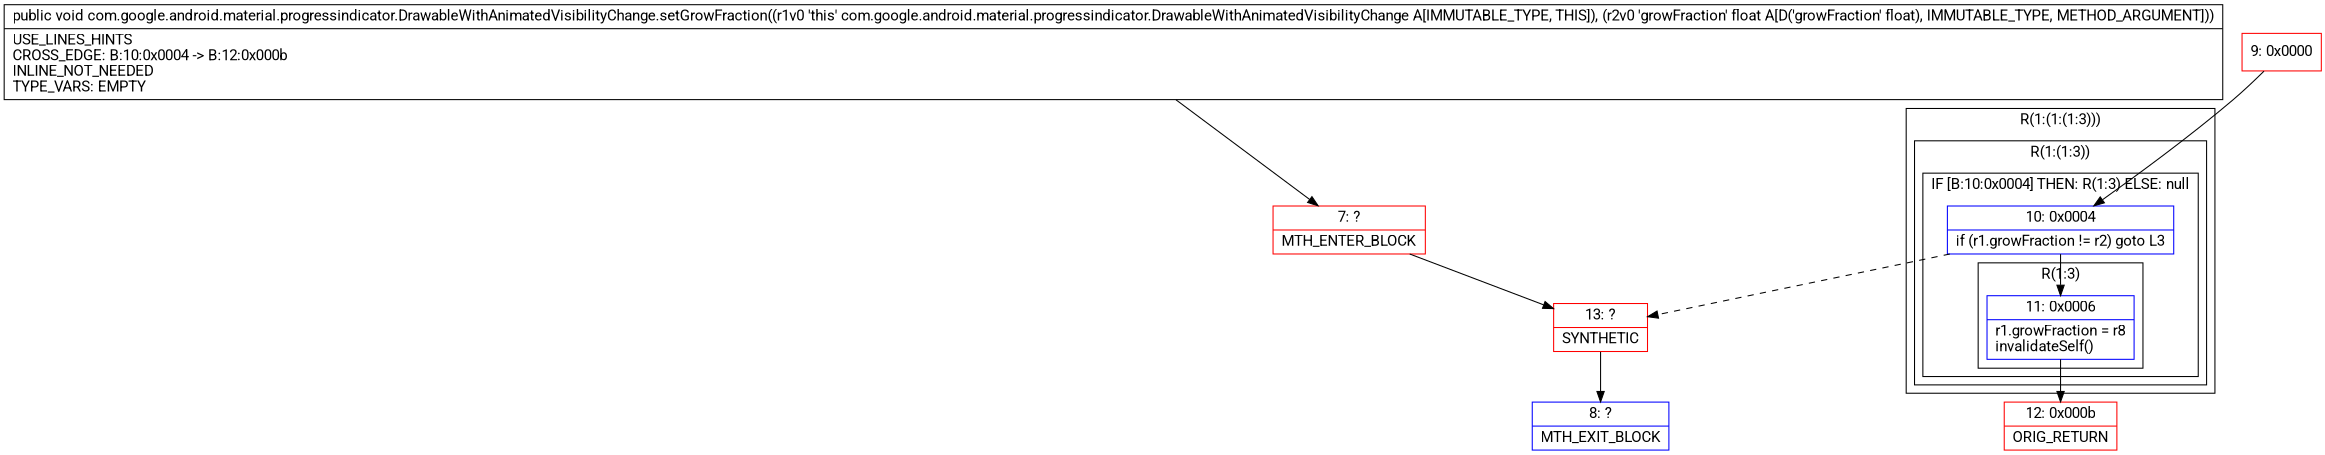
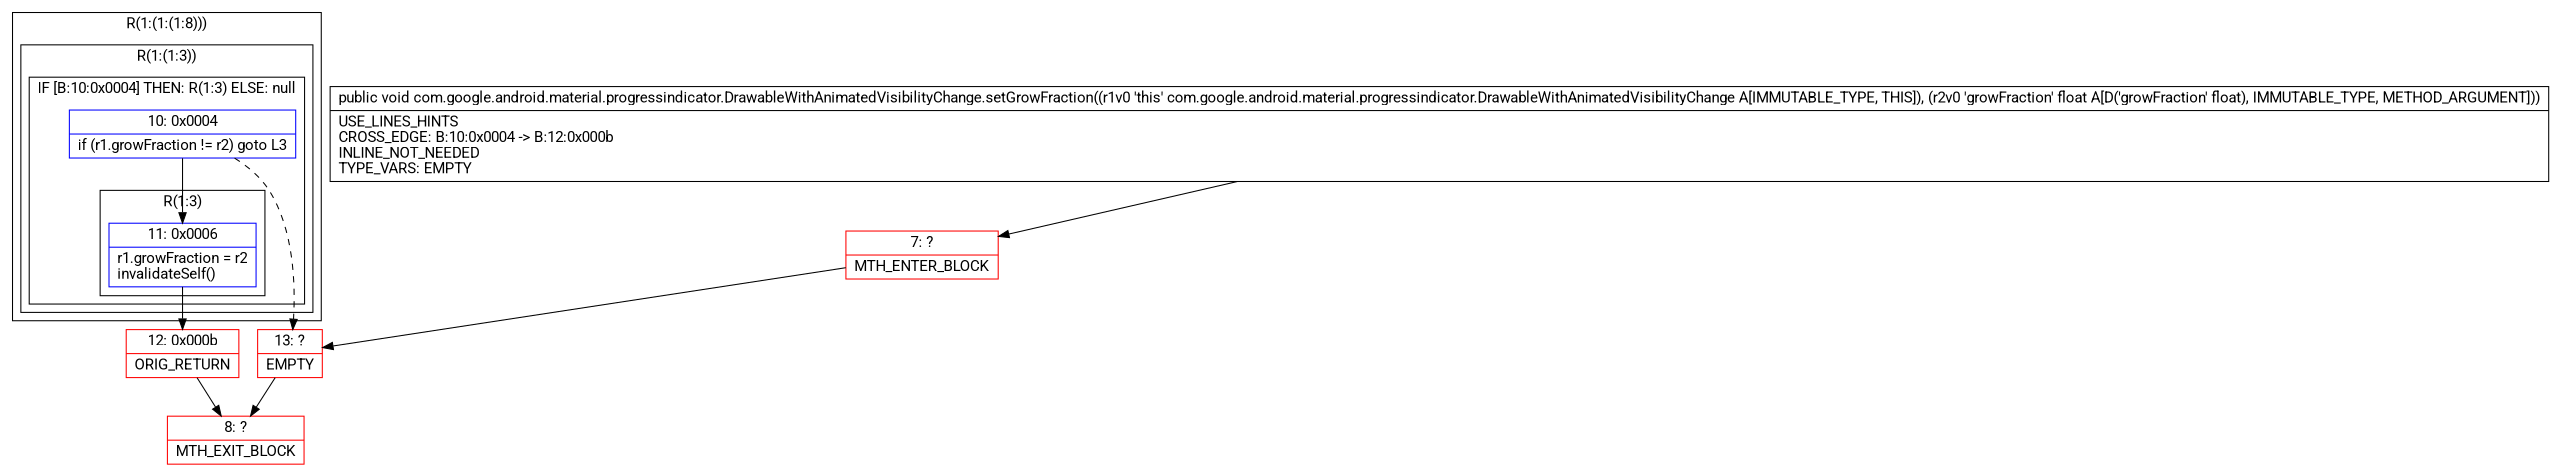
node "9: 0x0000": removed
cluster "R(1:(1:(1:3)))": label "R(1:(1:(1:3)))" -> "R(1:(1:(1:8)))"
node "11: 0x0006": text "r1.growFraction = r8" -> "r1.growFraction = r2"
node "13: ?": text "SYNTHETIC" -> "EMPTY"
edge "12: 0x000b" -> "8: ?": added
node "8: ?": color blue -> red
